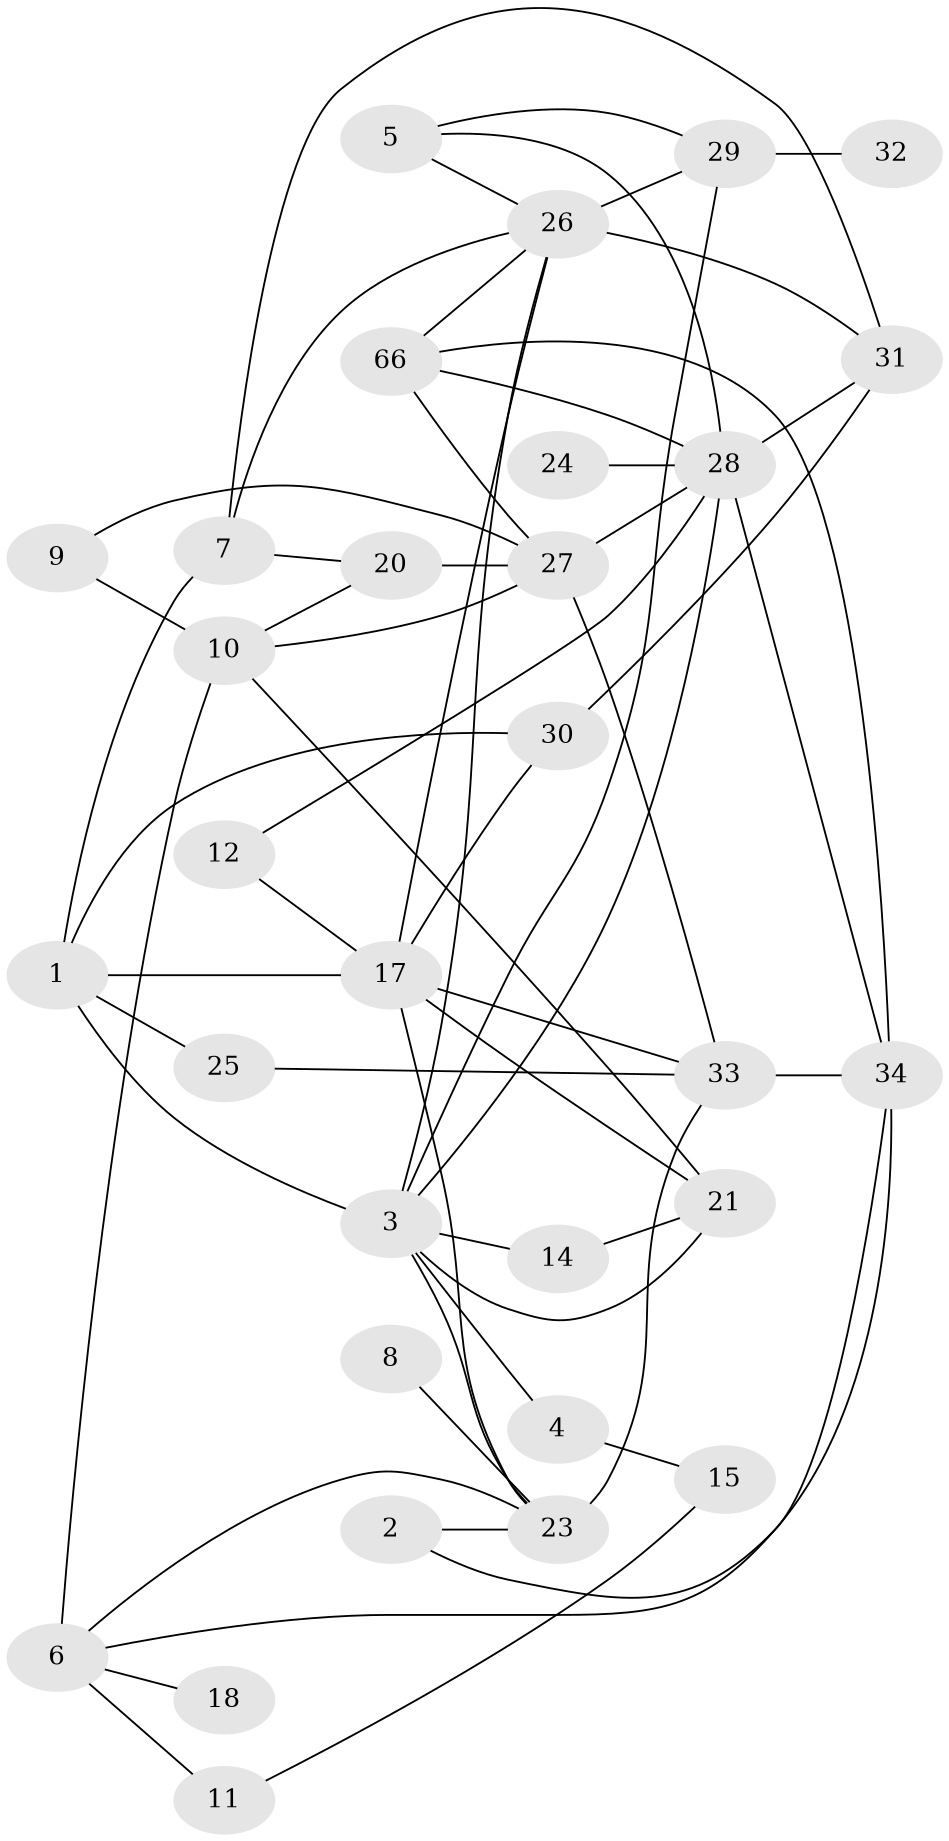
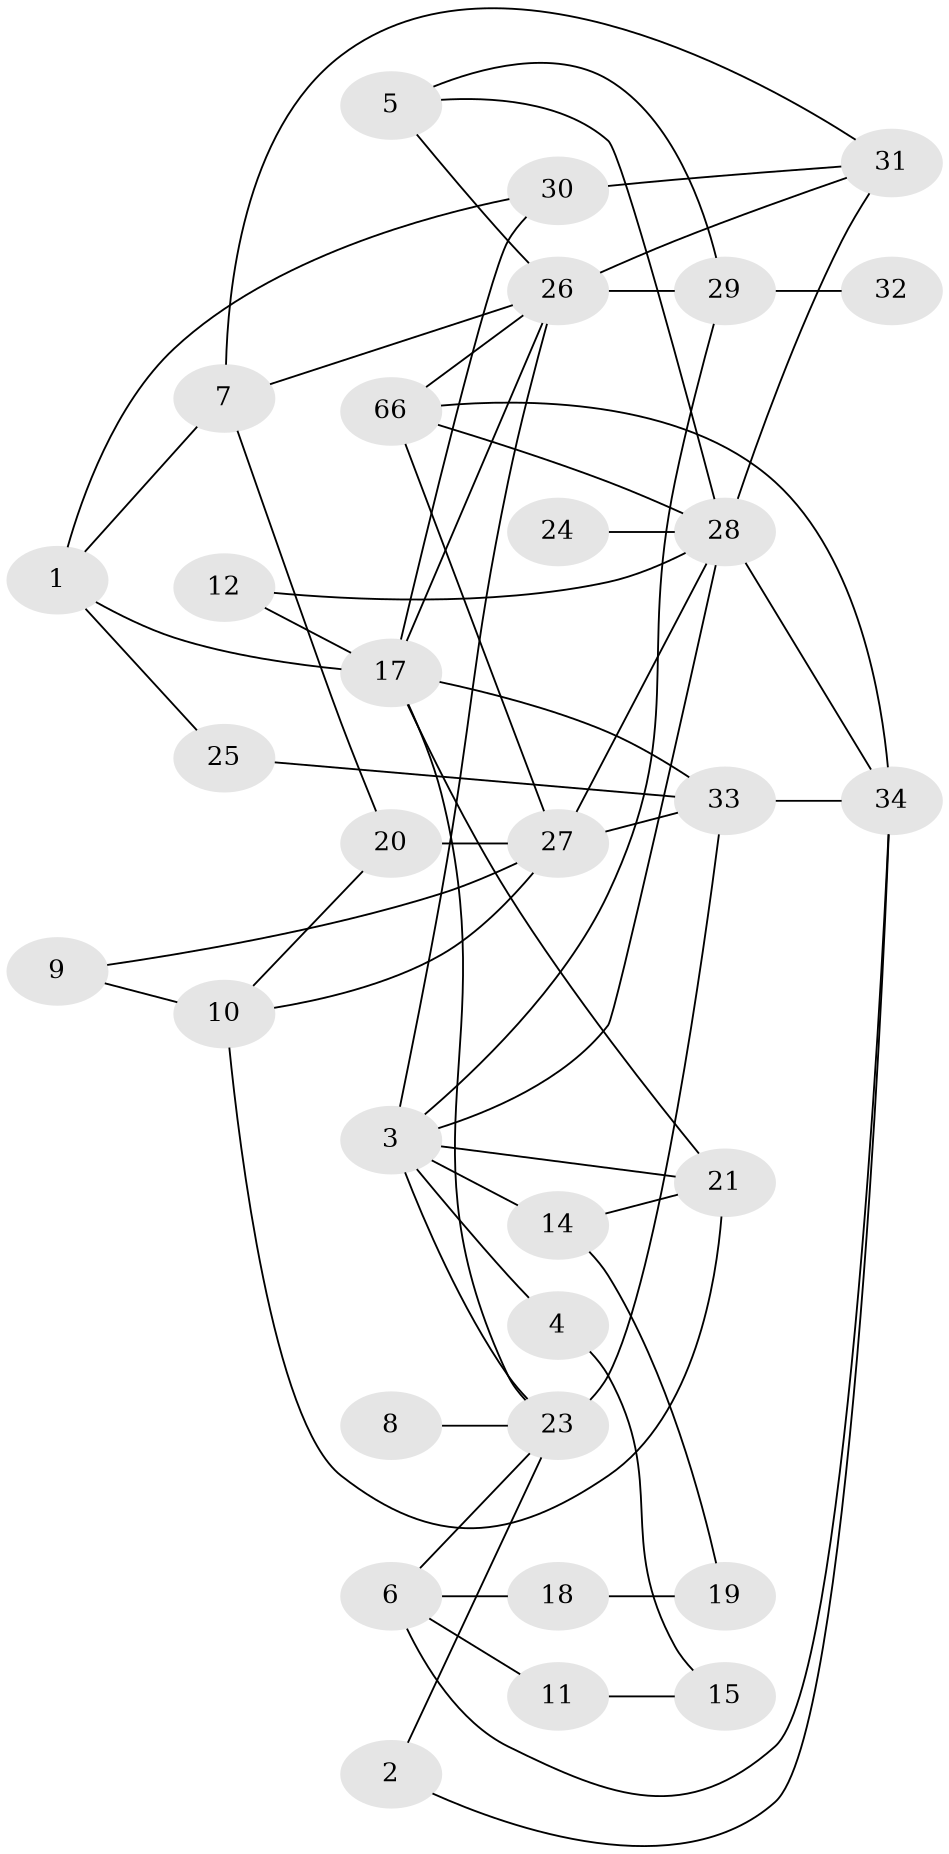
edge "1" -- "3": removed
edge "10" -- "6": removed
node "19": added
